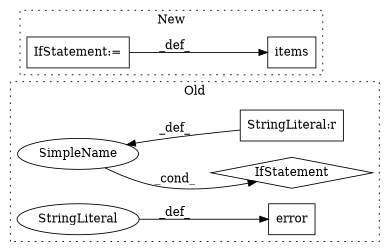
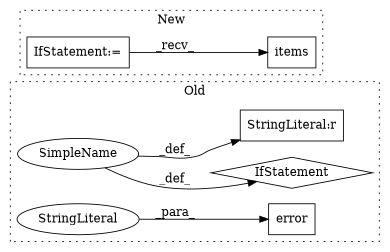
edge "IfStatement:=" -> "items": label "_def_" -> "_recv_"
edge "StringLiteral:r" -> "SimpleName": reversed
edge "SimpleName" -> "IfStatement": label "_cond_" -> "_def_"
edge "StringLiteral" -> "error": label "_def_" -> "_para_"
